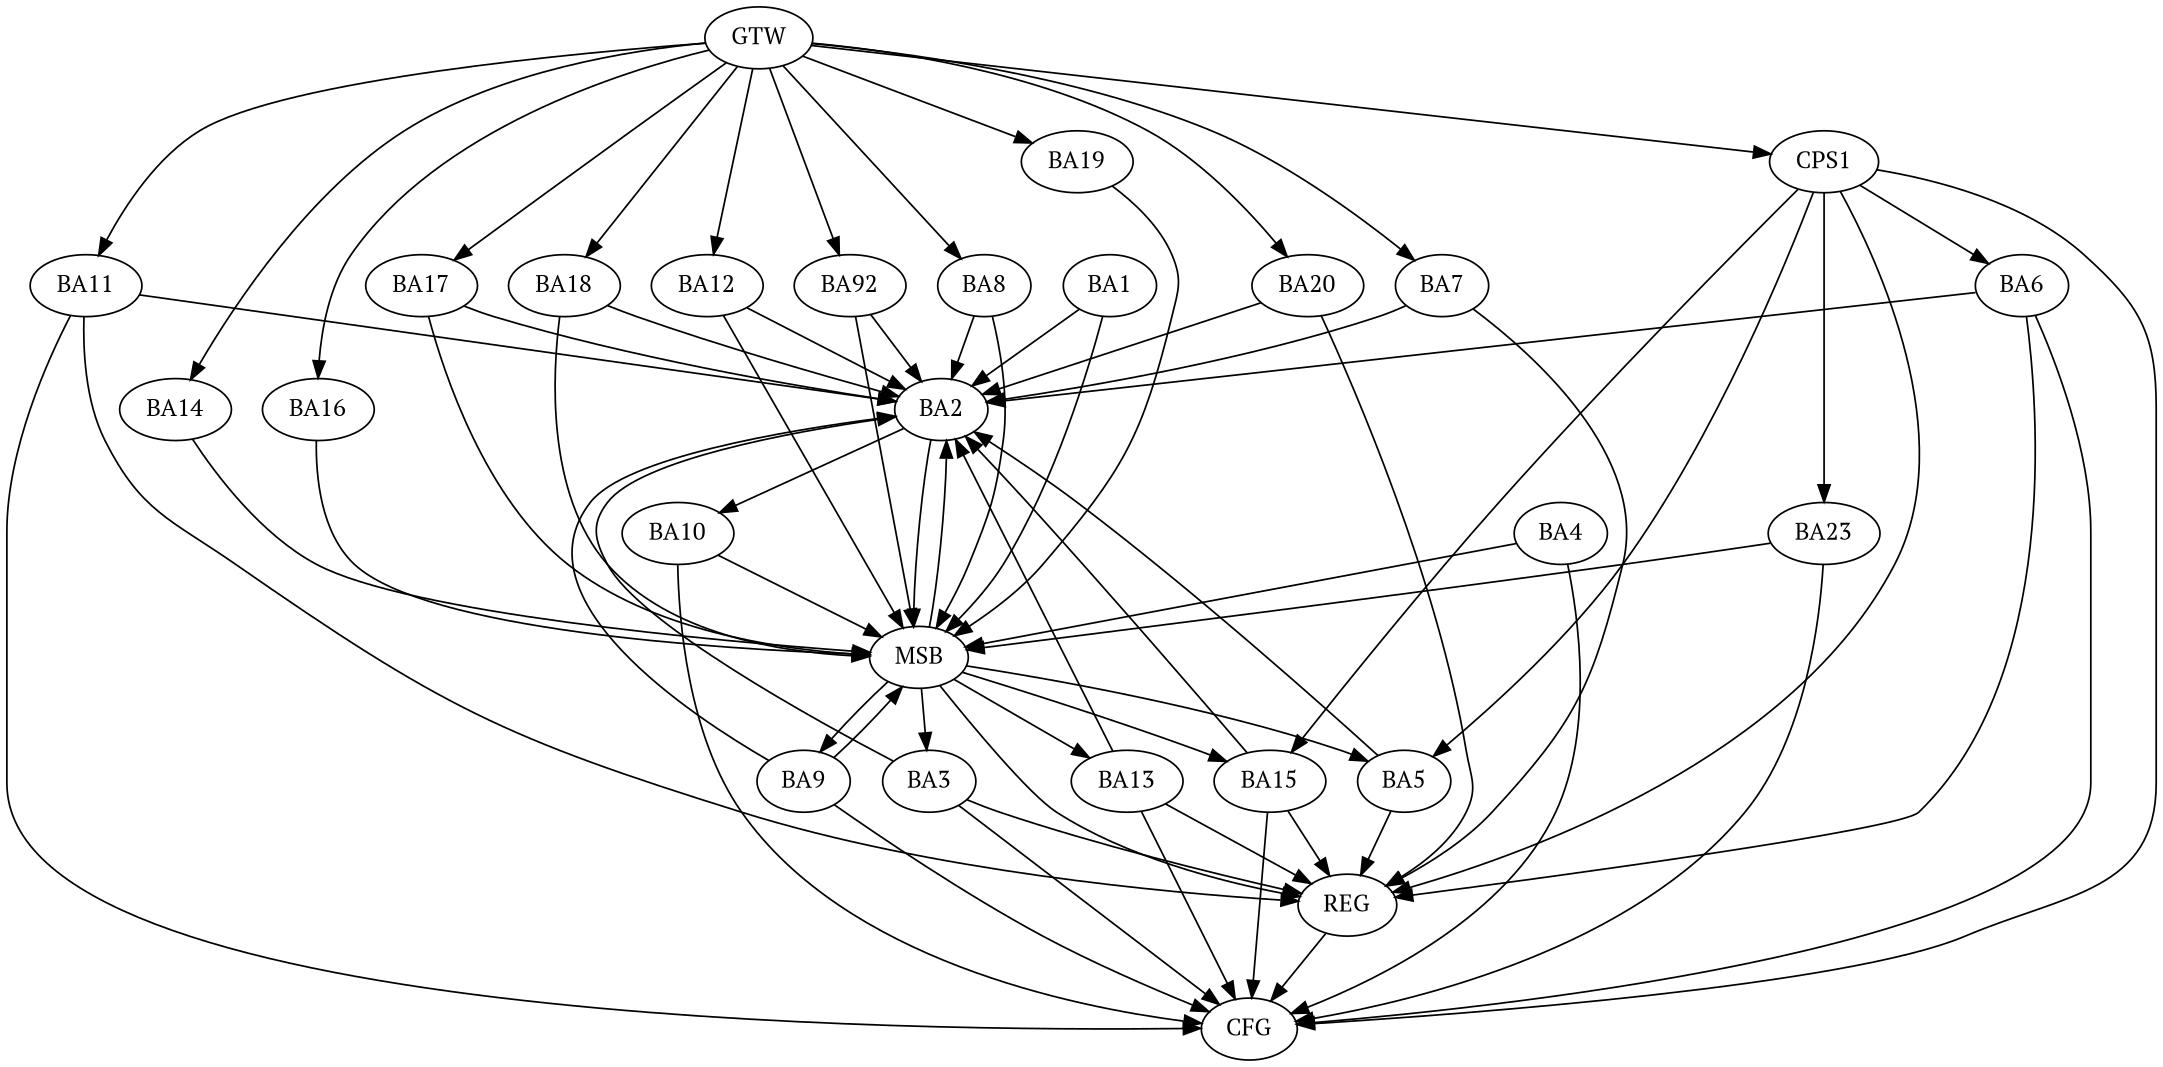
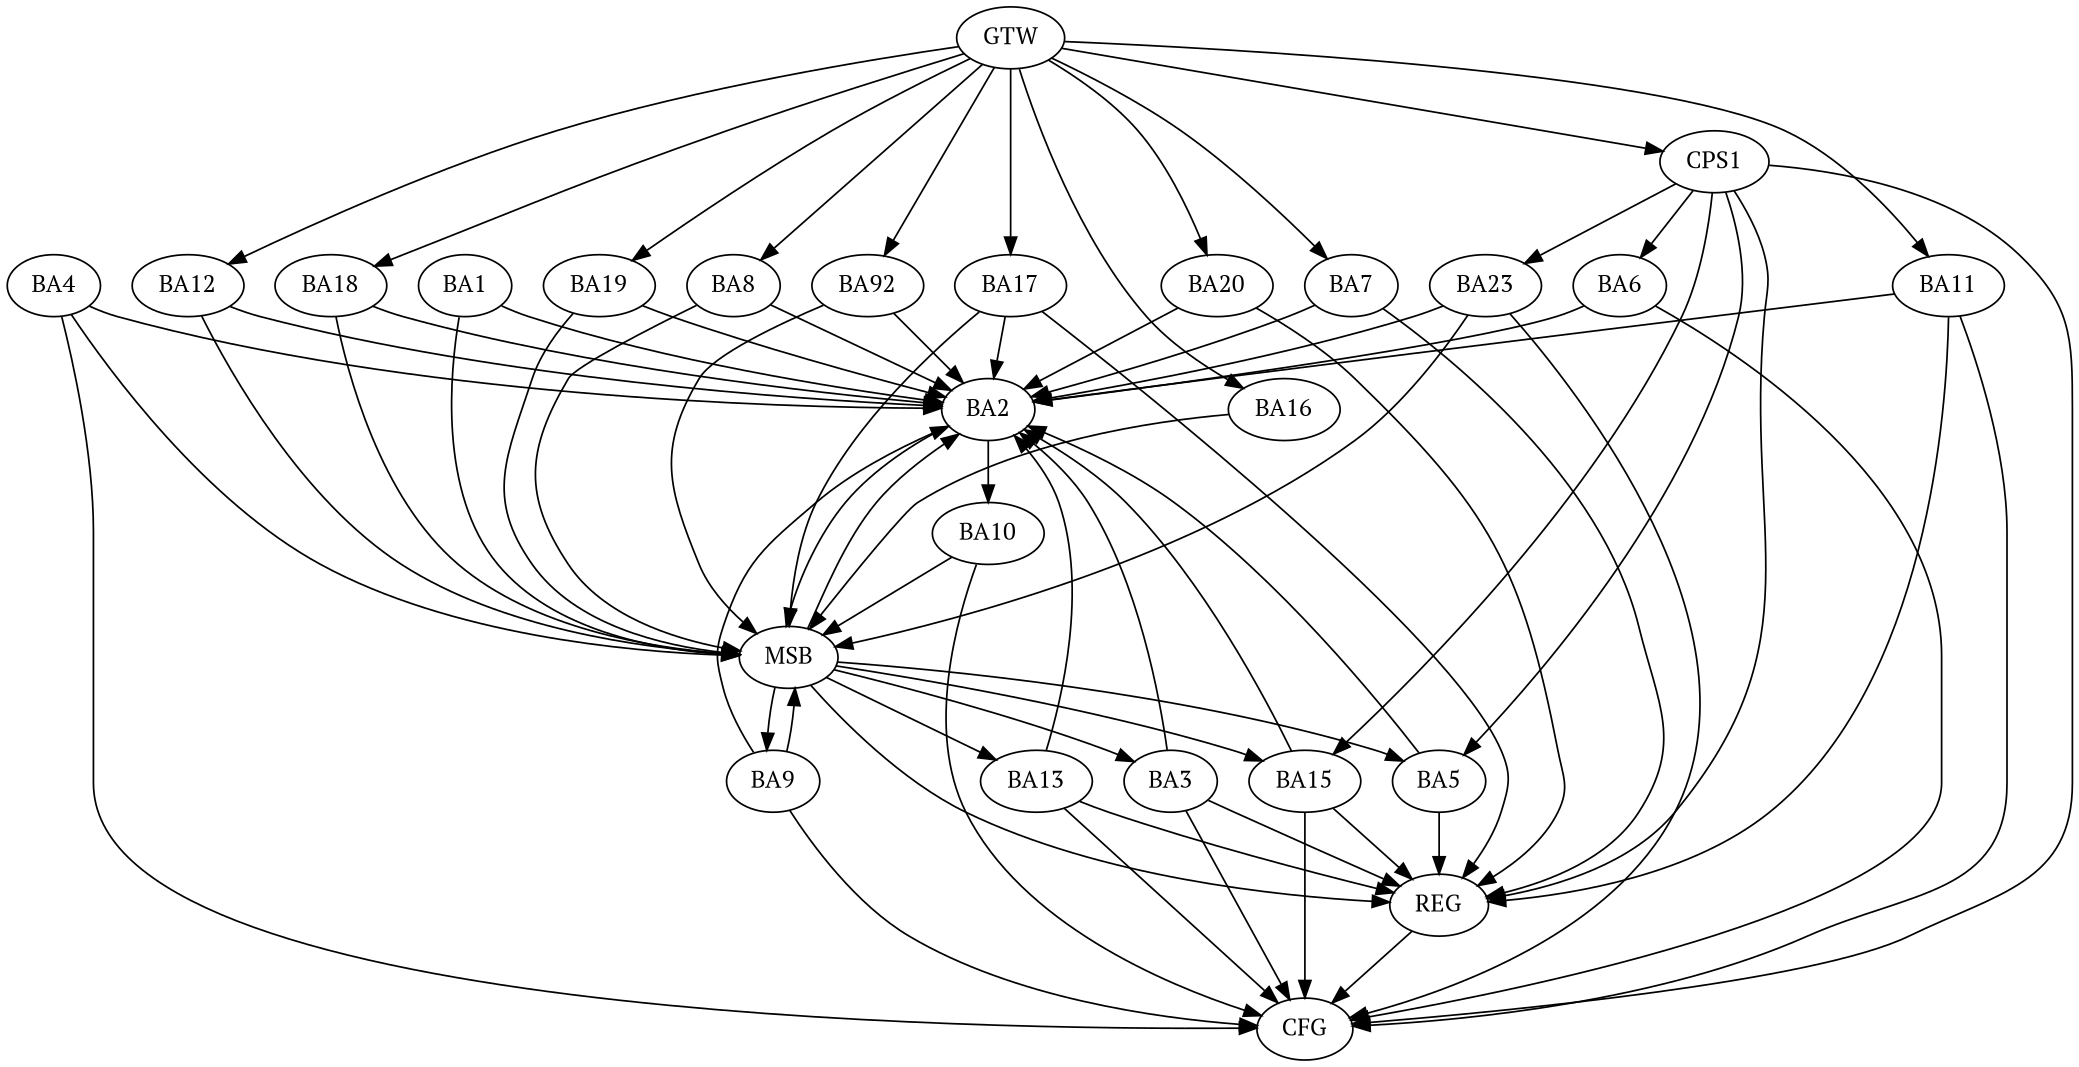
edge "BA19" -> "BA2": added
edge "BA23" -> "BA2": added
edge "BA4" -> "BA2": added
node "BA14": removed
edge "BA6" -> "REG": now "BA17" -> "REG"
